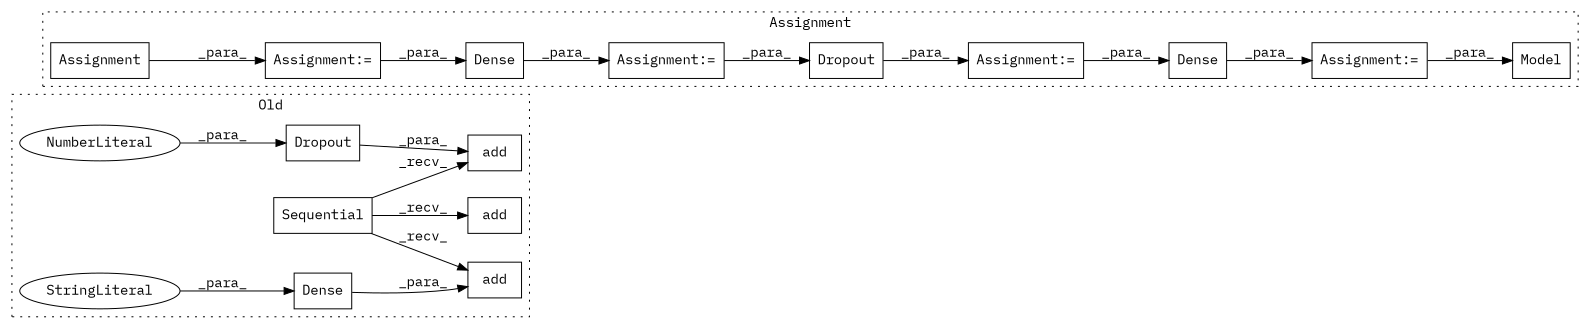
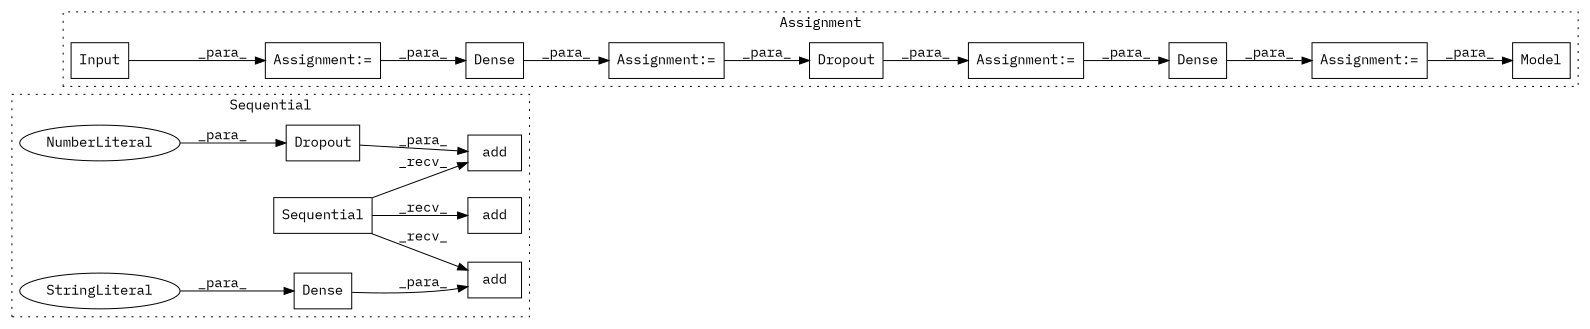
node "Assignment": label "Assignment" -> "Input"
cluster "Old": label "Old" -> "Sequential"
